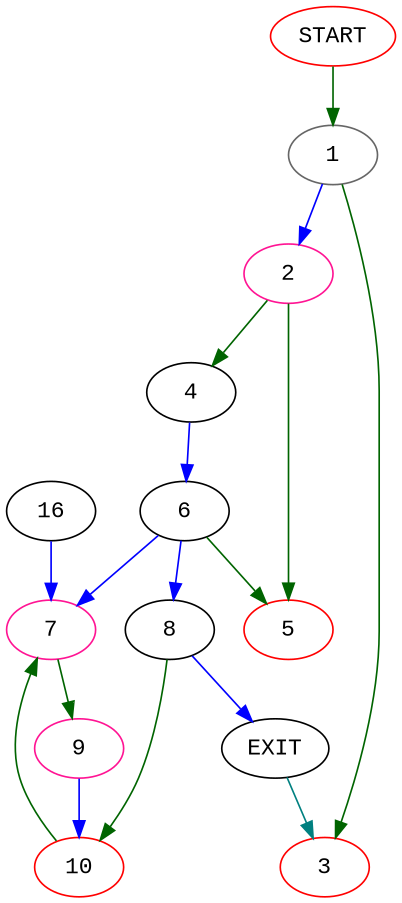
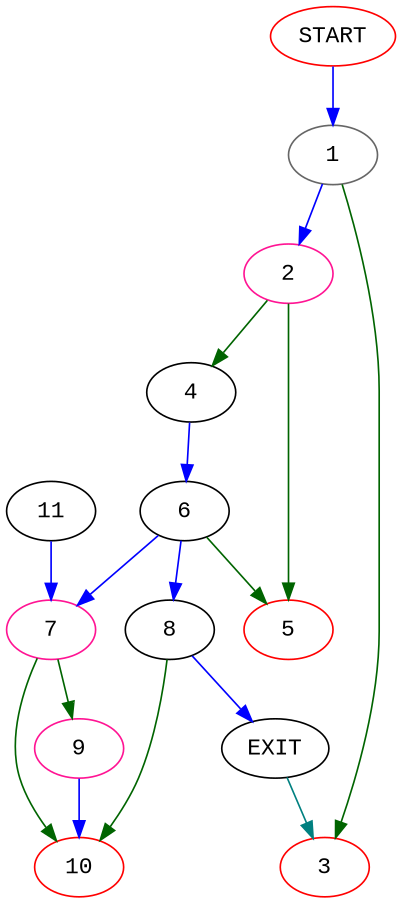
edge "START" -> "1": color darkgreen -> blue
node "16": label "16" -> "11"
edge "10" -> "7": reversed
